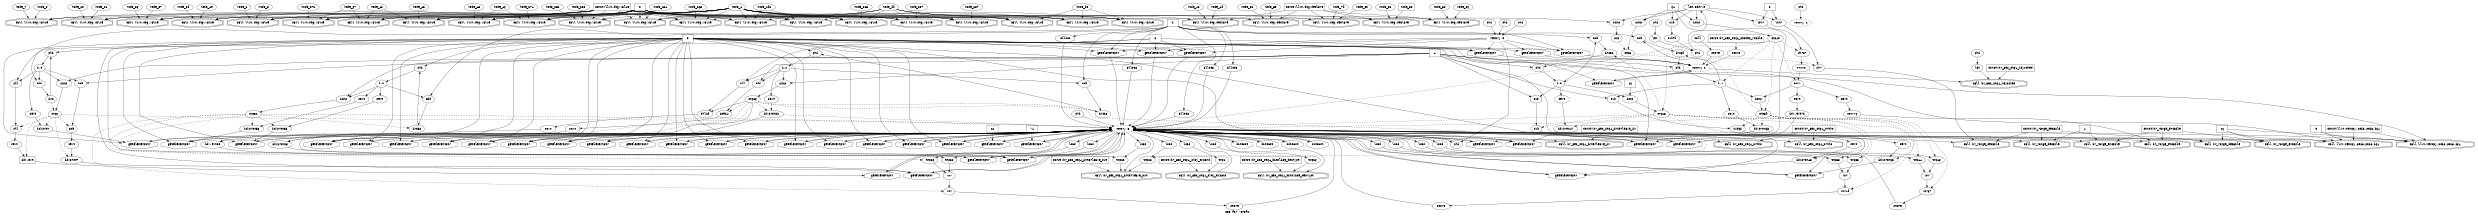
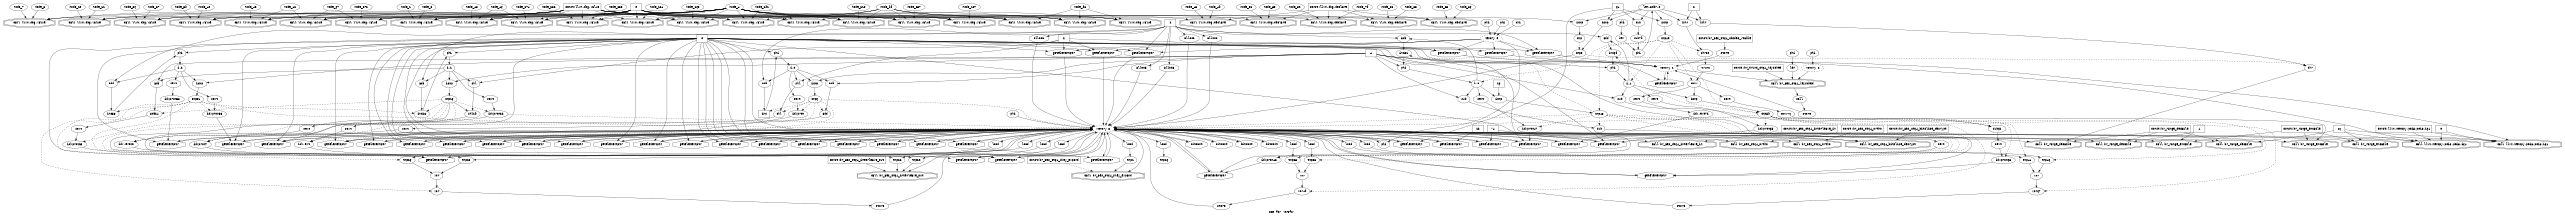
node "node_83": shape box -> ellipse
node "shr57": label "shr57" -> "shr50"
node "Const:br_aes_ct64_keysched": label "Const:br_aes_ct64_keysched" -> "Const:br_trunc_ct64_keysched"
edge "Memory 2" -> "Call br_aes_ct64_keysched": added
edge "Call br_aes_ct64_keysched" -> "call": added
edge "cmp3" -> "Memory 3": style dashed -> solid
node "inc": shape ellipse -> box
edge "inc" -> "cmp6": reversed
edge "cmp31" -> "idxprom35": now "cmp31" -> "inc28"
node "sub62": shape ellipse -> octagon
edge "Call br_aes_ct64_skey_expand" -> "Memory 3": reversed
node "idx.ext": shape box -> ellipse
edge "Const:br_aes_ct64_skey_expand" -> "Call br_aes_ct64_skey_expand": style solid -> dashed
edge "tmp16" -> "Call br_aes_ct64_bitslice_decrypt": now "-4" -> "Call br_aes_ct64_bitslice_decrypt"
